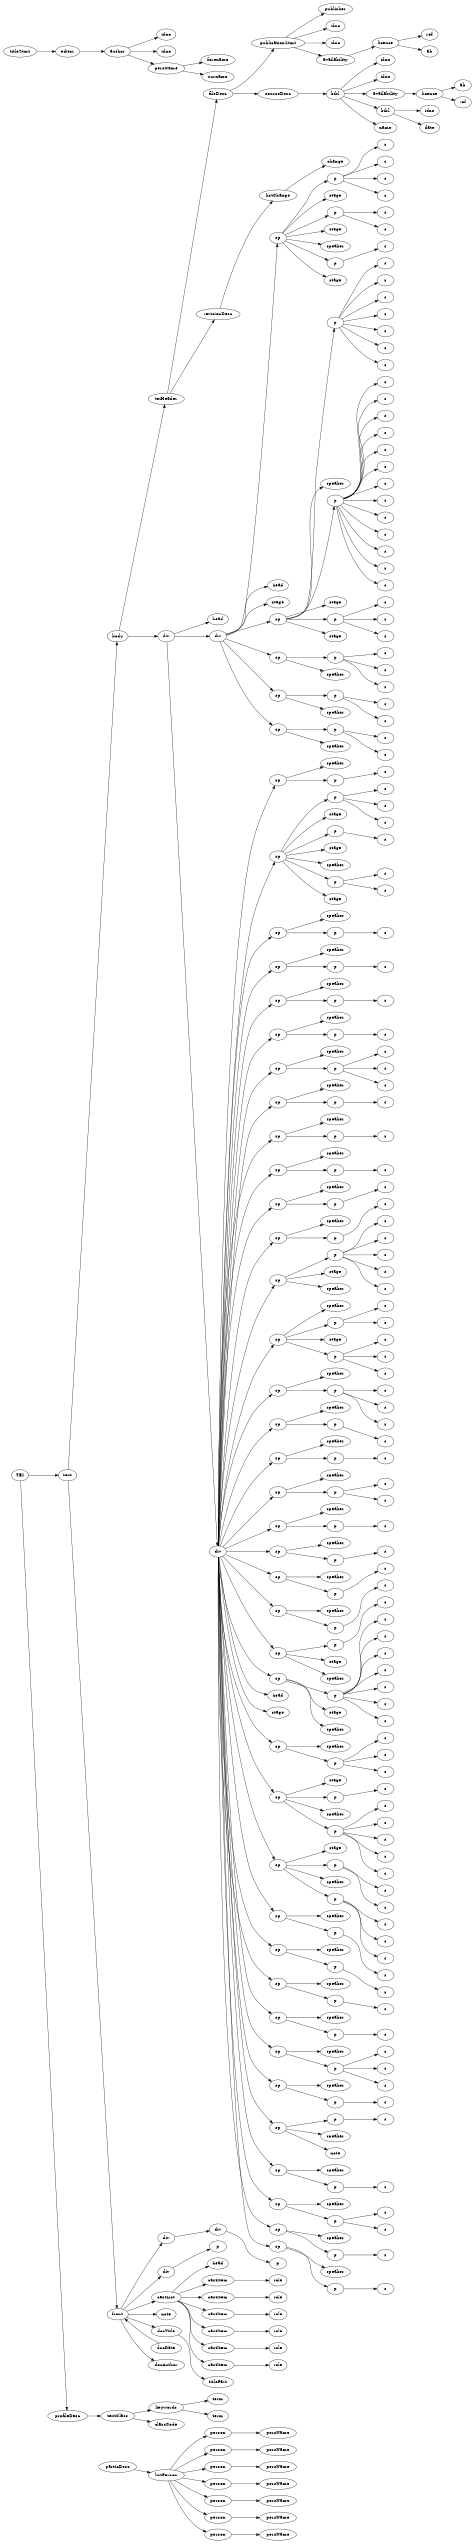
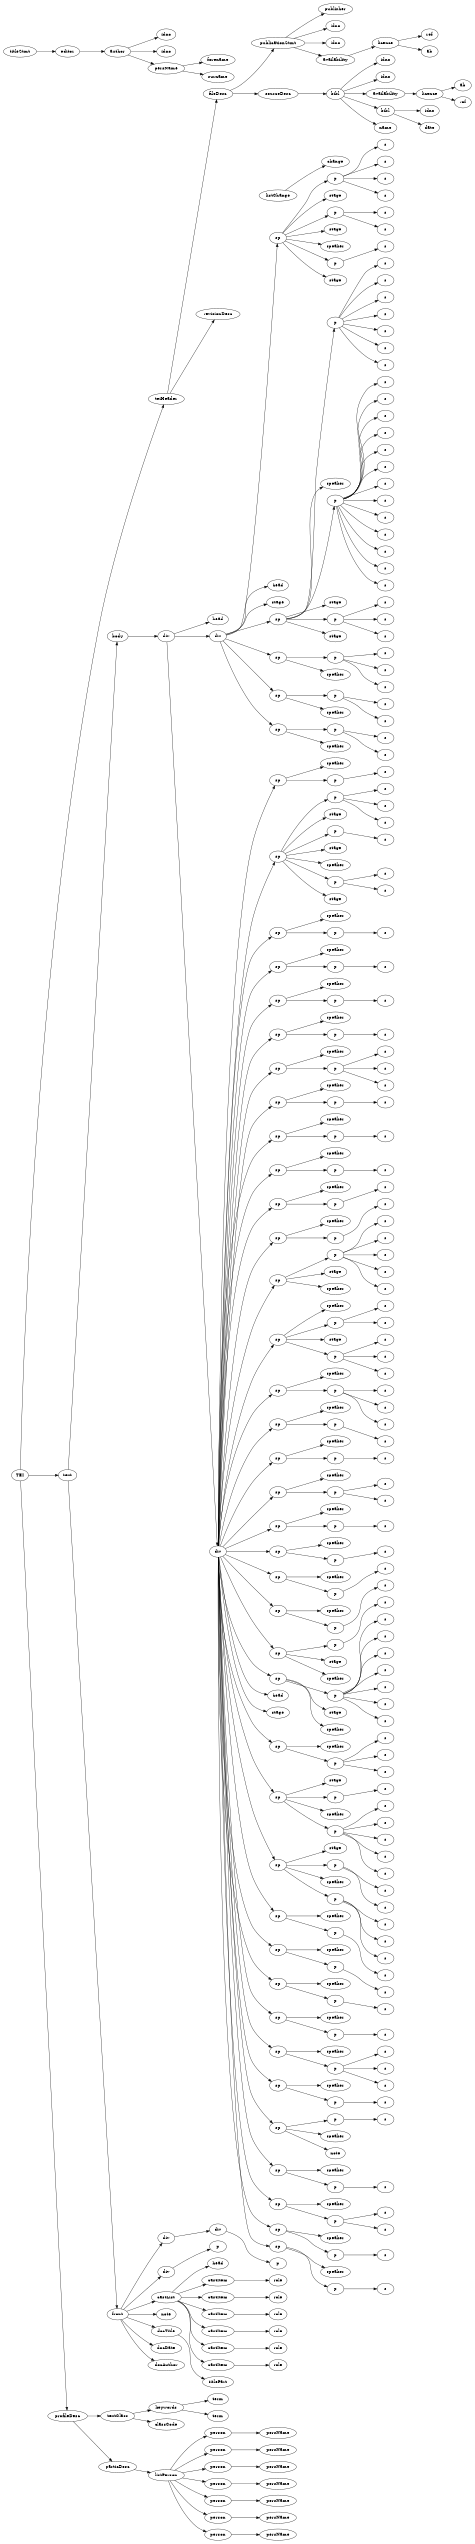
edge "revisionDesc" -> "listChange": removed
edge "body" -> "teiHeader": now "TEI" -> "teiHeader"
edge "docDate" -> "front": reversed
edge "profileDesc" -> "particDesc": added
